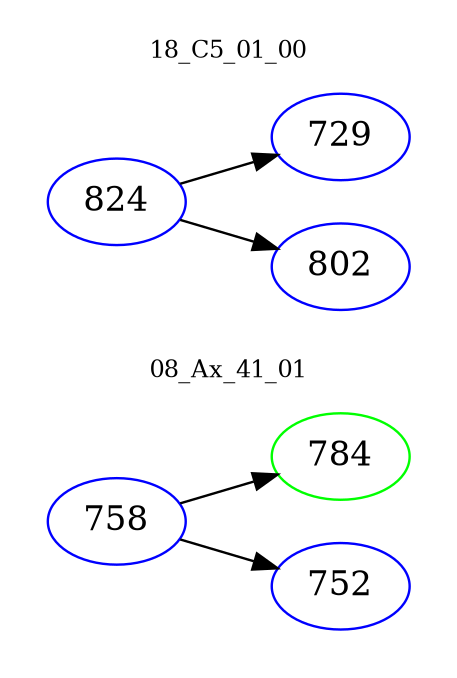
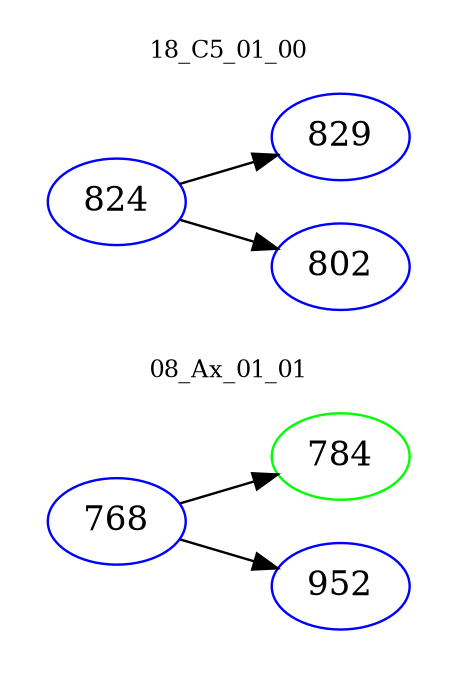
node "729": label "729" -> "829"
cluster "08_Ax_41_01": label "08_Ax_41_01" -> "08_Ax_01_01"
node "758": label "758" -> "768"
node "752": label "752" -> "952"
